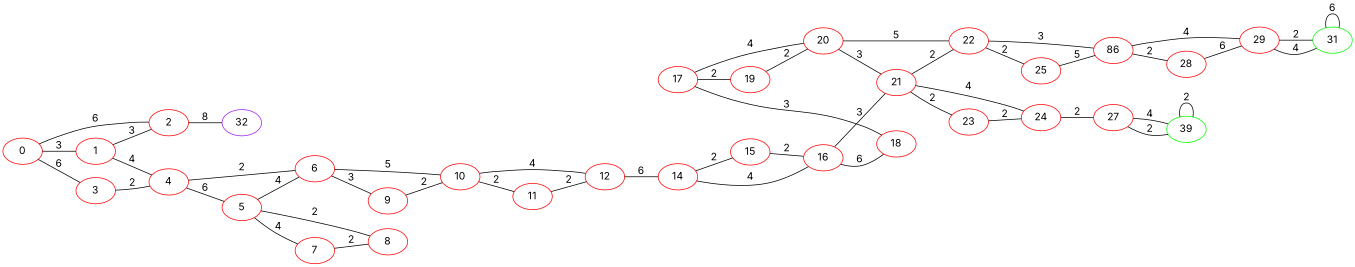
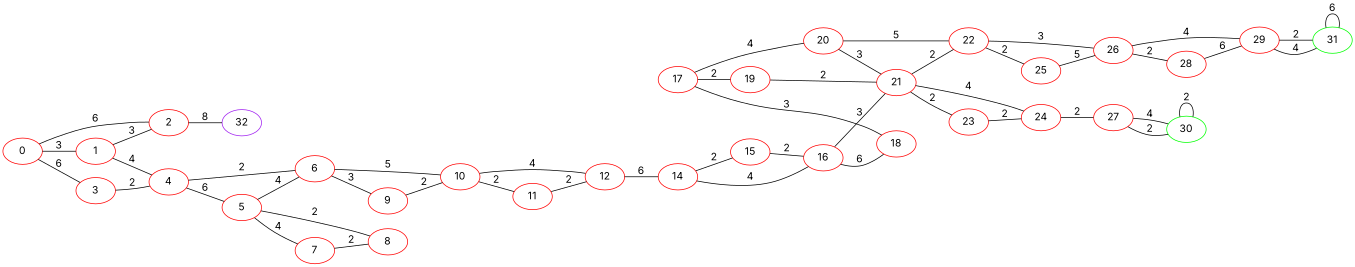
node "86": label "86" -> "26"
edge "20" -- "19": now "21" -- "19"
node "39": label "39" -> "30"
